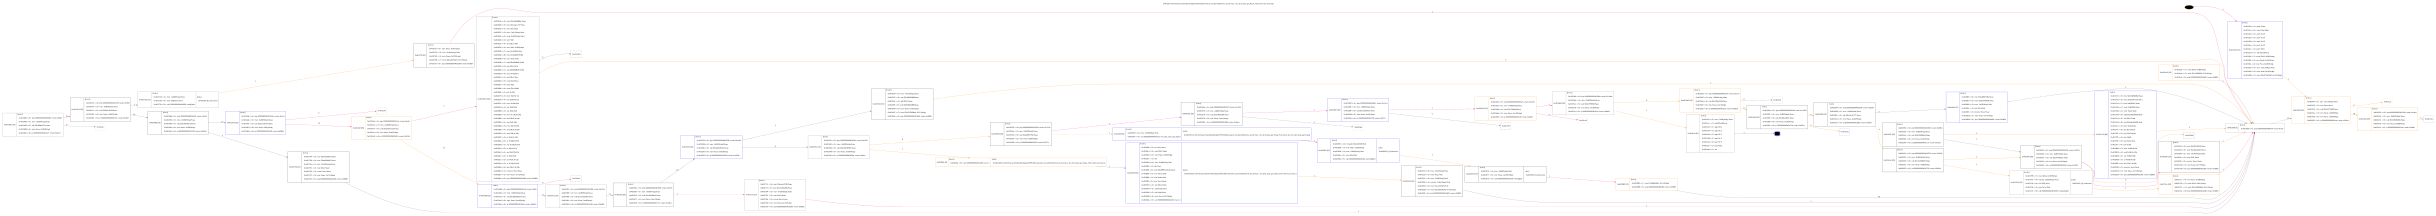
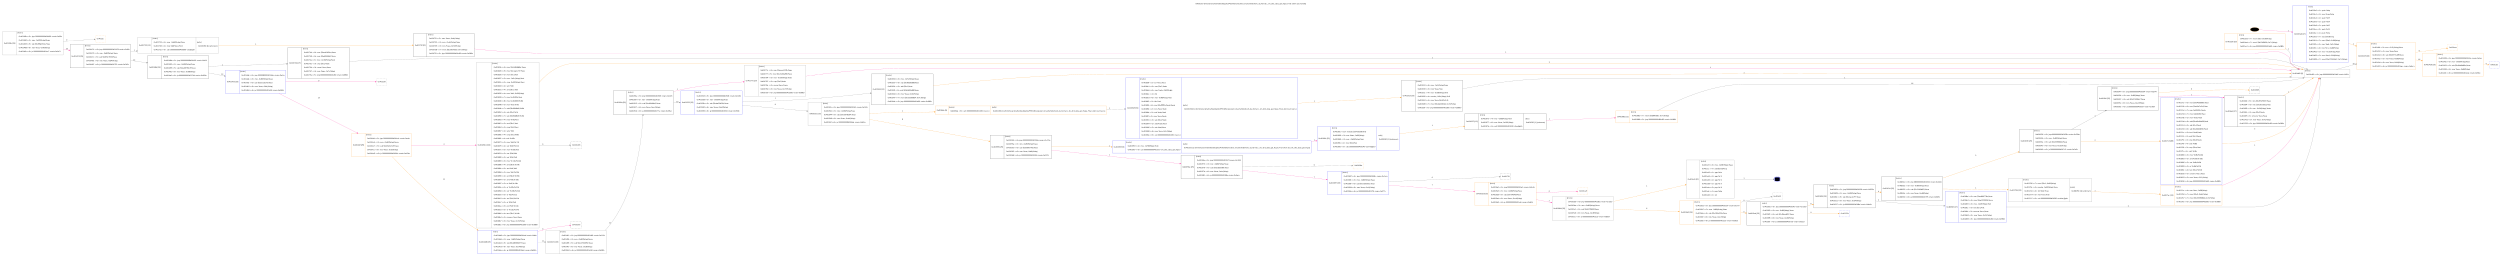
edge "0x40161d [25]" -> "0x40164f [25]": now "0x40161d [25]" -> "0x401636 [25]"
